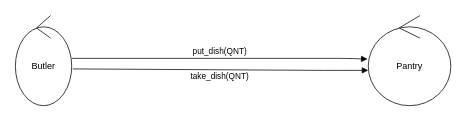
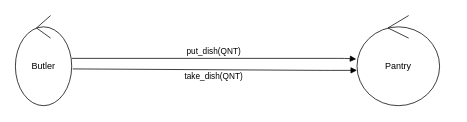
node "Pantry": moved (409, 60) -> (398, 60)
